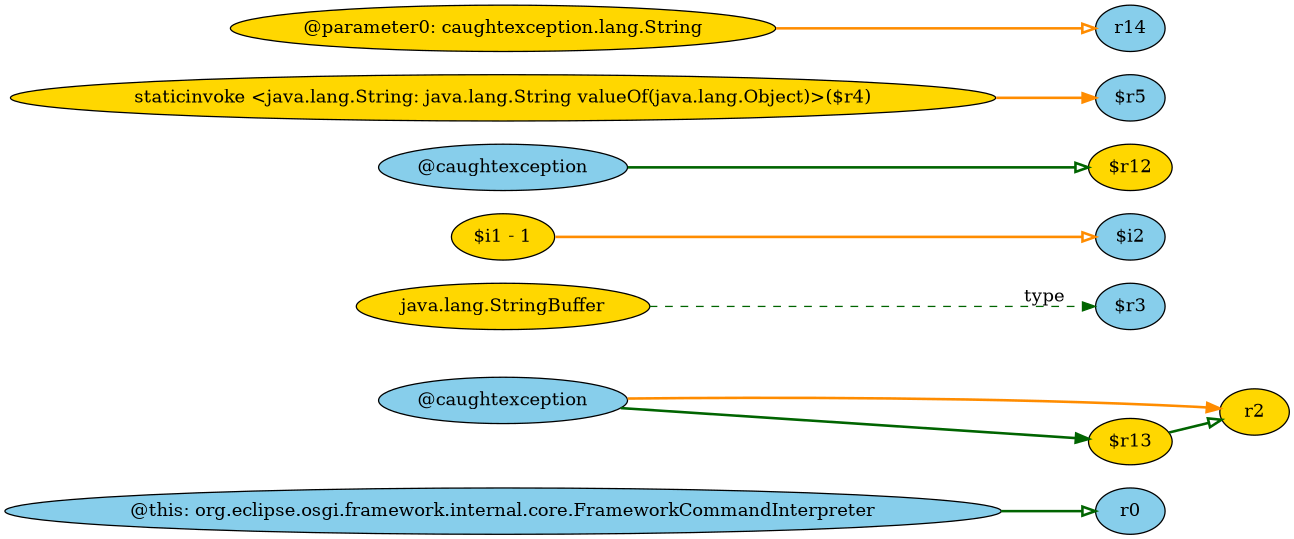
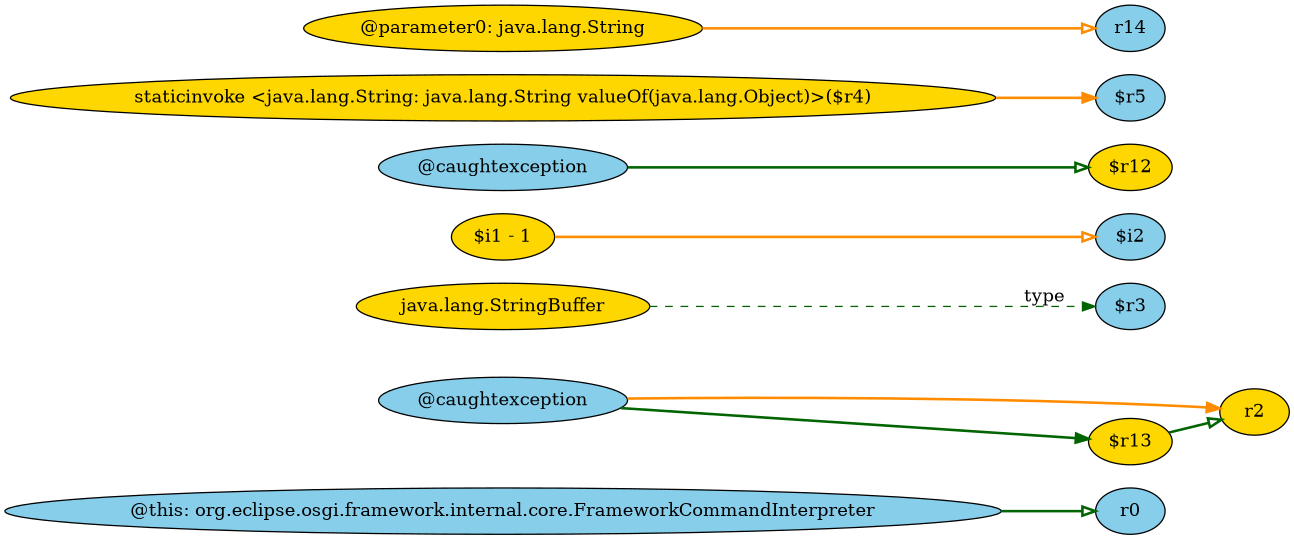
node "@parameter0: caughtexception.lang.String": label "@parameter0: caughtexception.lang.String" -> "@parameter0: java.lang.String"
